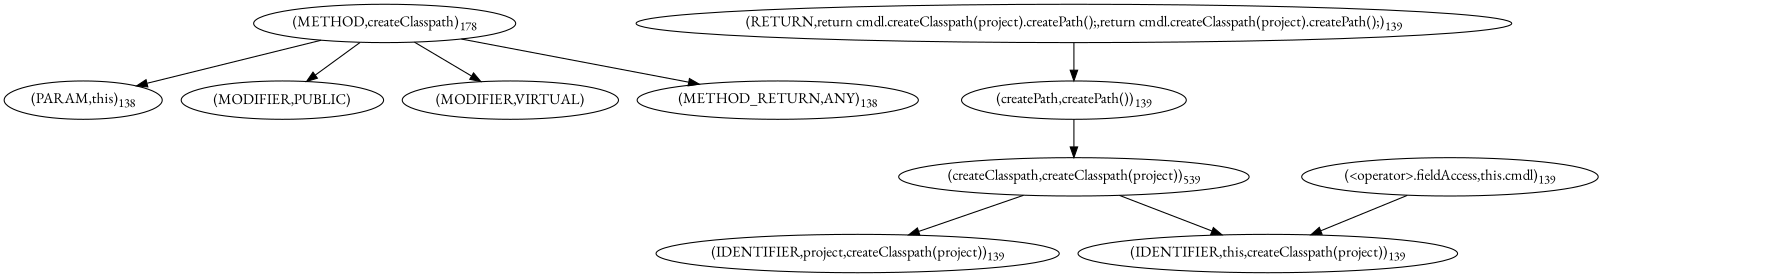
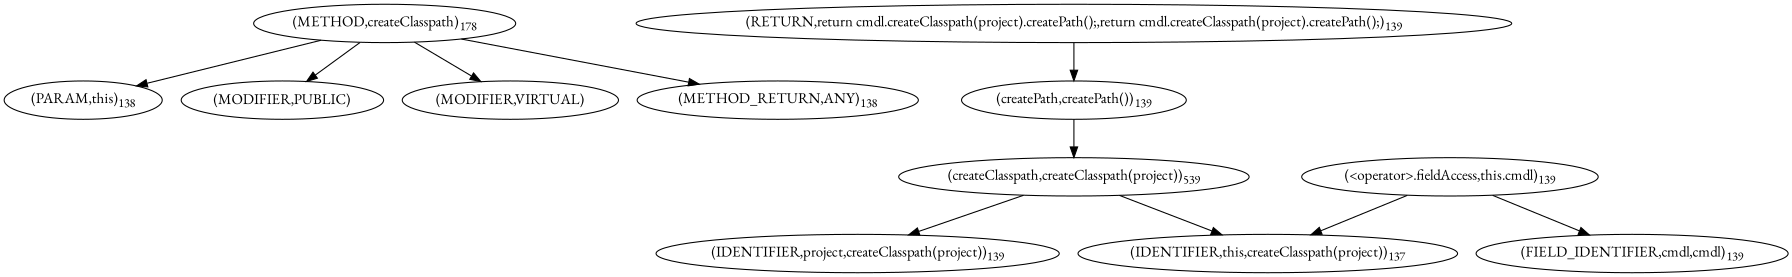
node "(IDENTIFIER,this,createClasspath(project))": text "139" -> "137"
node "(FIELD_IDENTIFIER,cmdl,cmdl)": added
